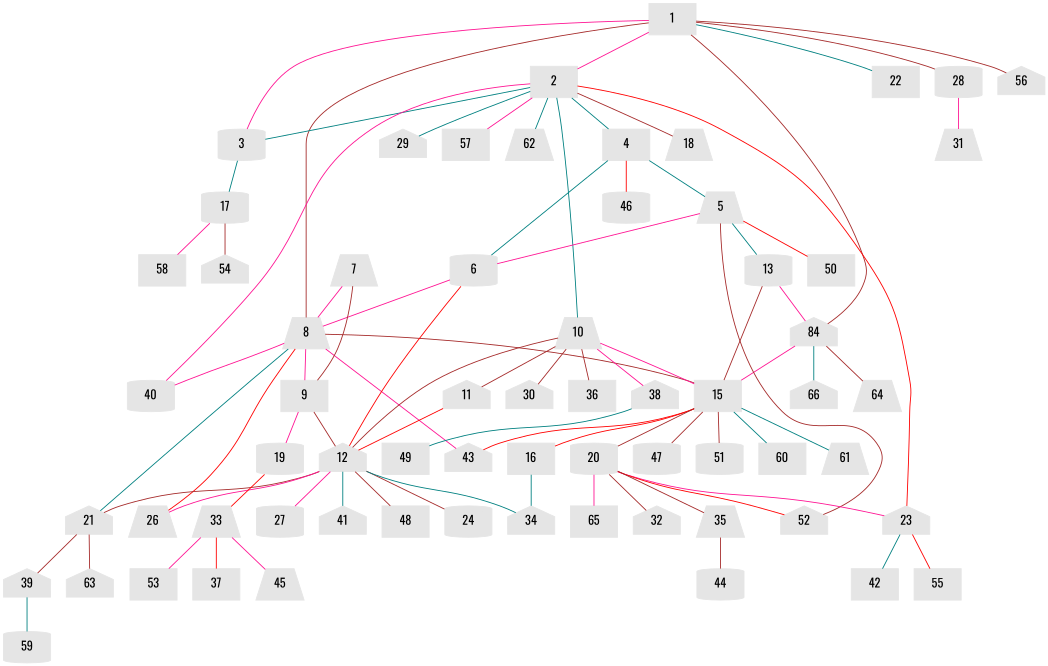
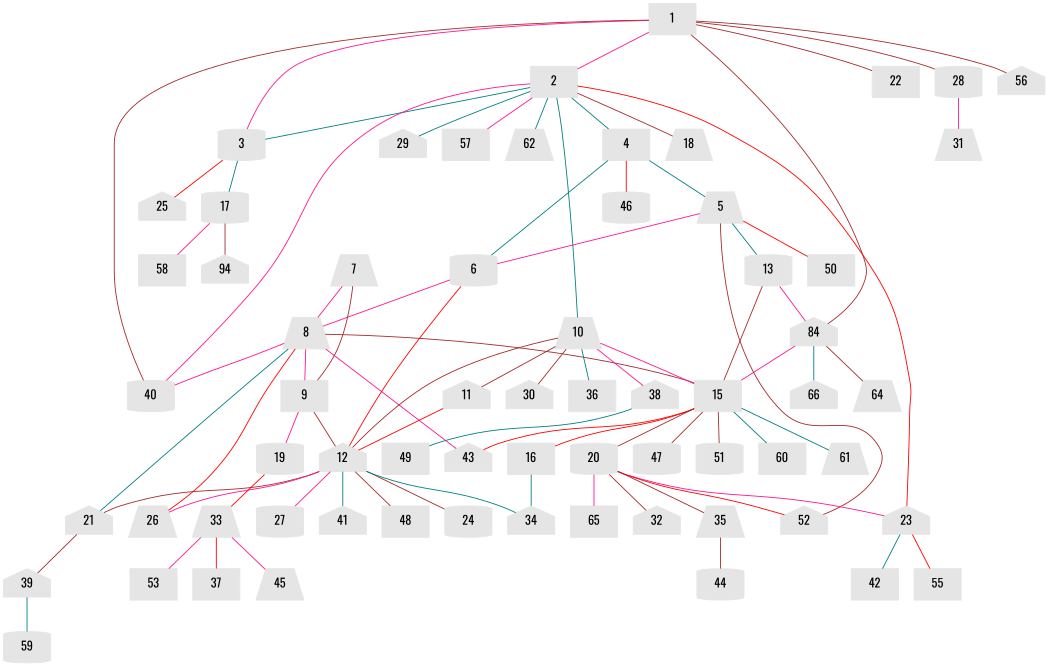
edge "1" -- "22": color teal -> brown
edge "1" -- "8": now "1" -- "40"
node "25": added
node "54": label "54" -> "94"
edge "10" -- "36": color brown -> teal
node "63": removed
